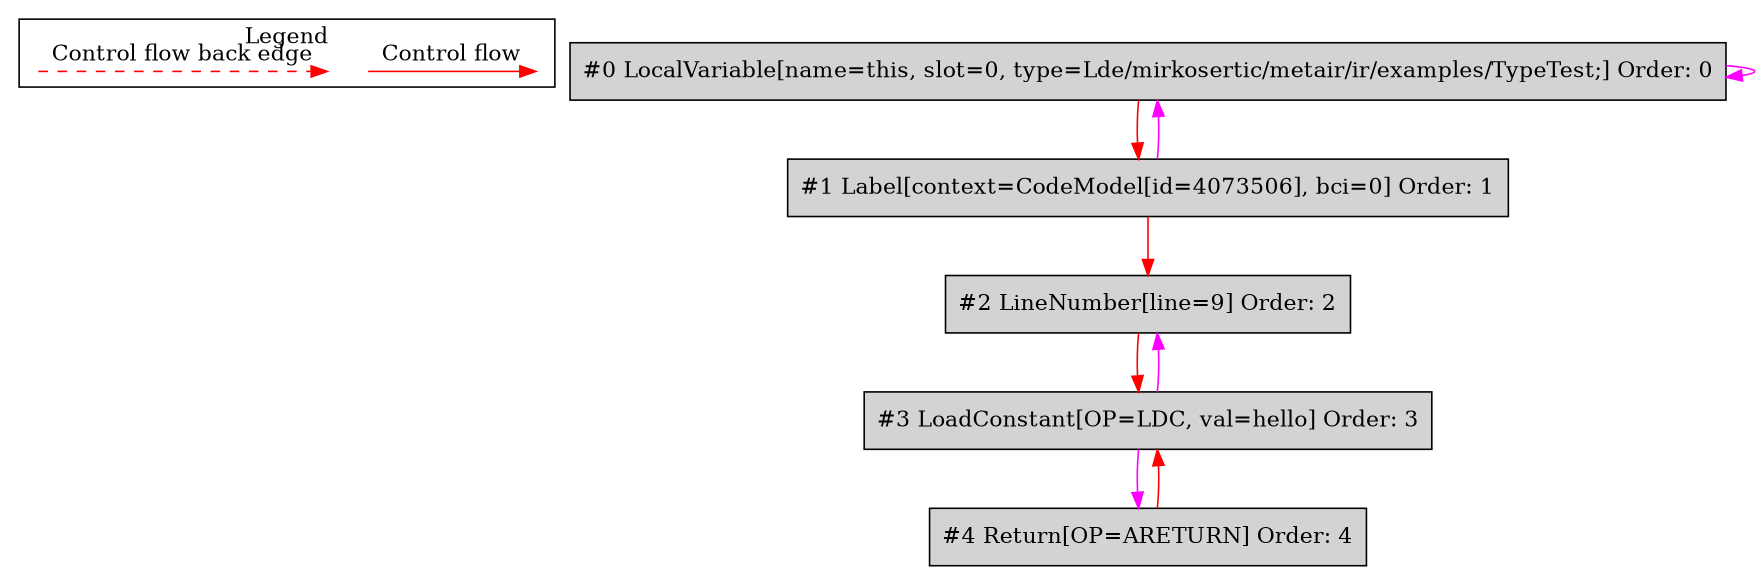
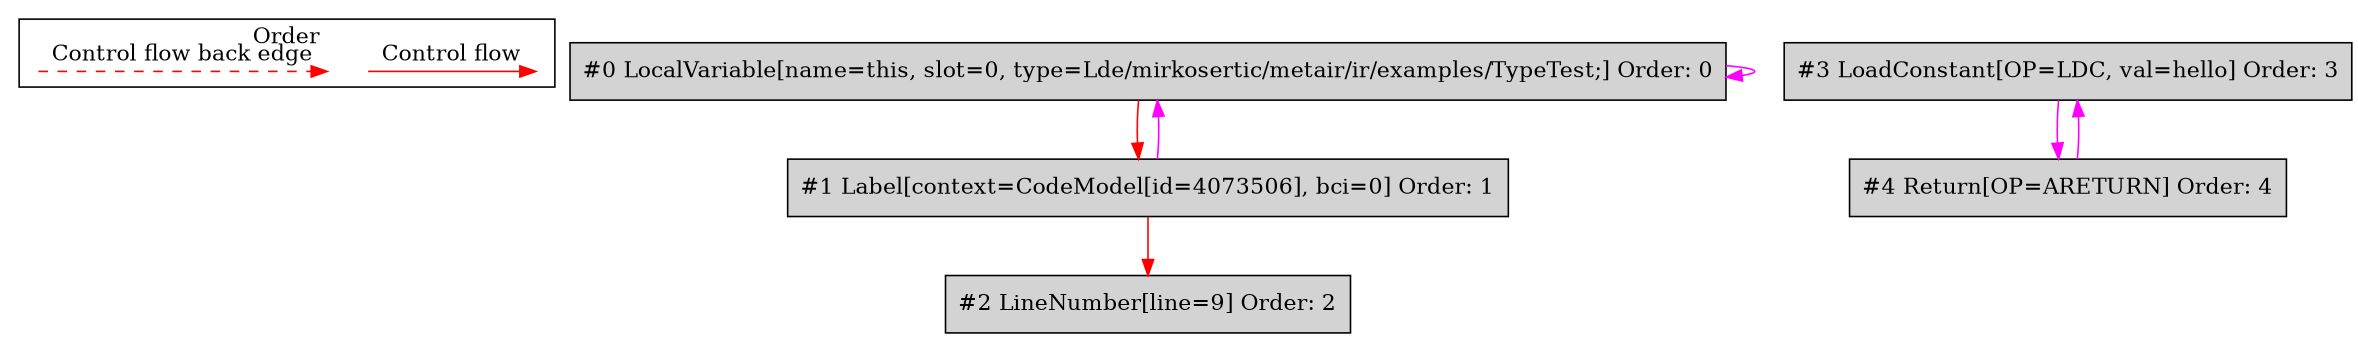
cluster "Legend": label "Legend" -> "Order"
edge "#2 LineNumber[line=9] Order: 2" -> "#3 LoadConstant[OP=LDC, val=hello] Order: 3": removed
edge "#3 LoadConstant[OP=LDC, val=hello] Order: 3" -> "#2 LineNumber[line=9] Order: 2": removed
edge "#4 Return[OP=ARETURN] Order: 4" -> "#3 LoadConstant[OP=LDC, val=hello] Order: 3": color red -> fuchsia
